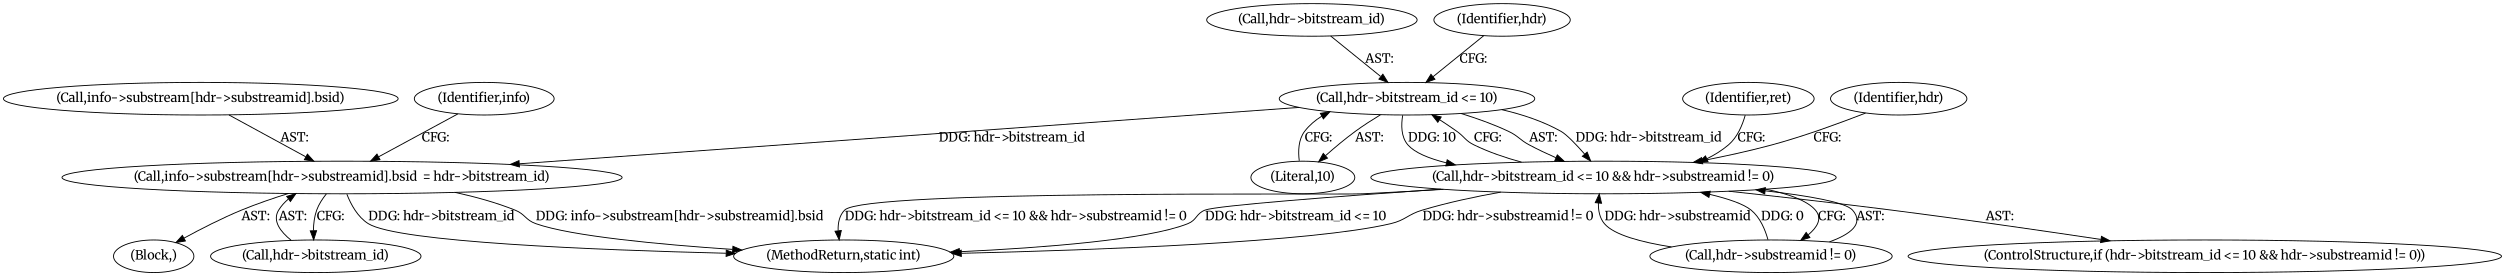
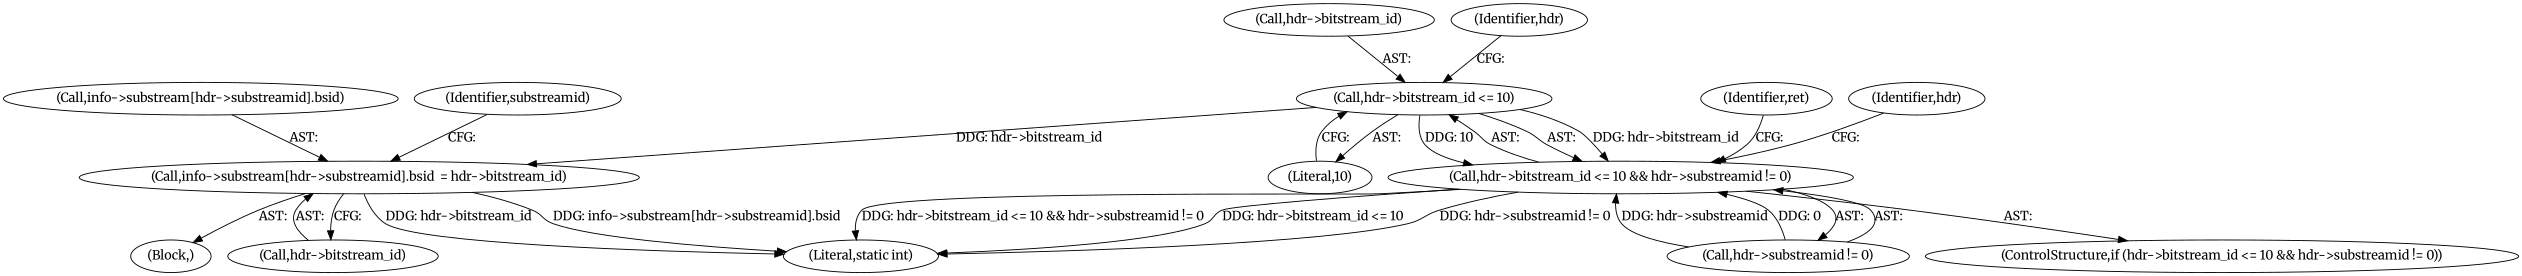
node "(Identifier,info)": label "(Identifier,info)" -> "(Identifier,substreamid)"
edge "(Call,hdr->bitstream_id <= 10 && hdr->substreamid != 0)" -> "(Call,hdr->bitstream_id <= 10)": label "CFG: " -> "AST: "
edge "(Call,hdr->bitstream_id <= 10 && hdr->substreamid != 0)" -> "(Call,hdr->substreamid != 0)": label "CFG: " -> "AST: "
node "(MethodReturn,static int)": label "(MethodReturn,static int)" -> "(Literal,static int)"
